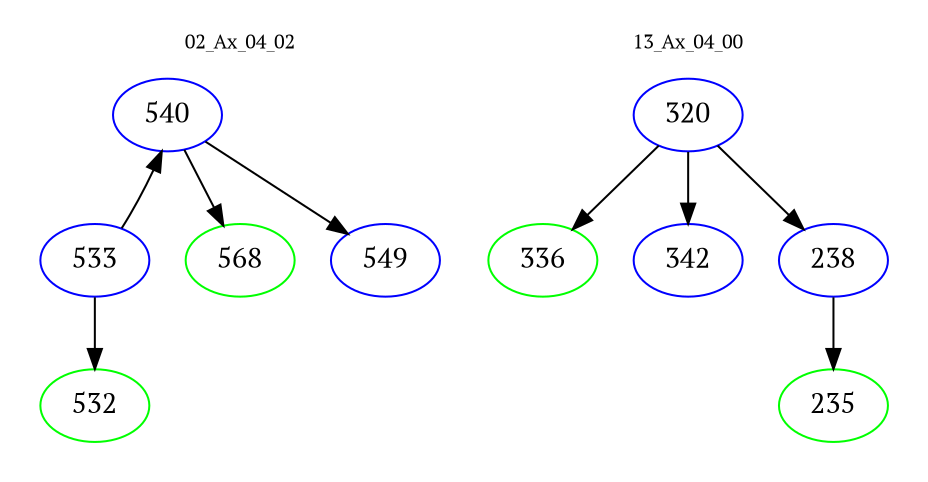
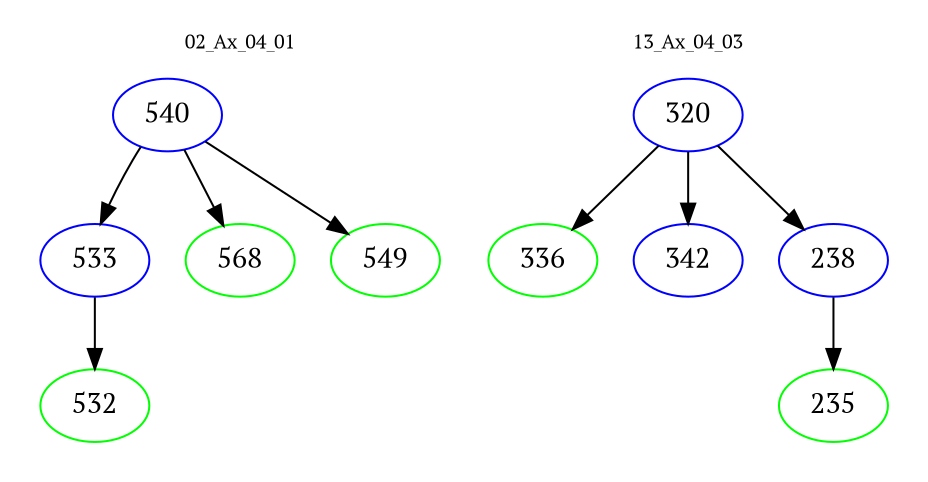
cluster "02_Ax_04_02": label "02_Ax_04_02" -> "02_Ax_04_01"
cluster "13_Ax_04_00": label "13_Ax_04_00" -> "13_Ax_04_03"
edge "533" -> "540": reversed
node "549": color blue -> green
